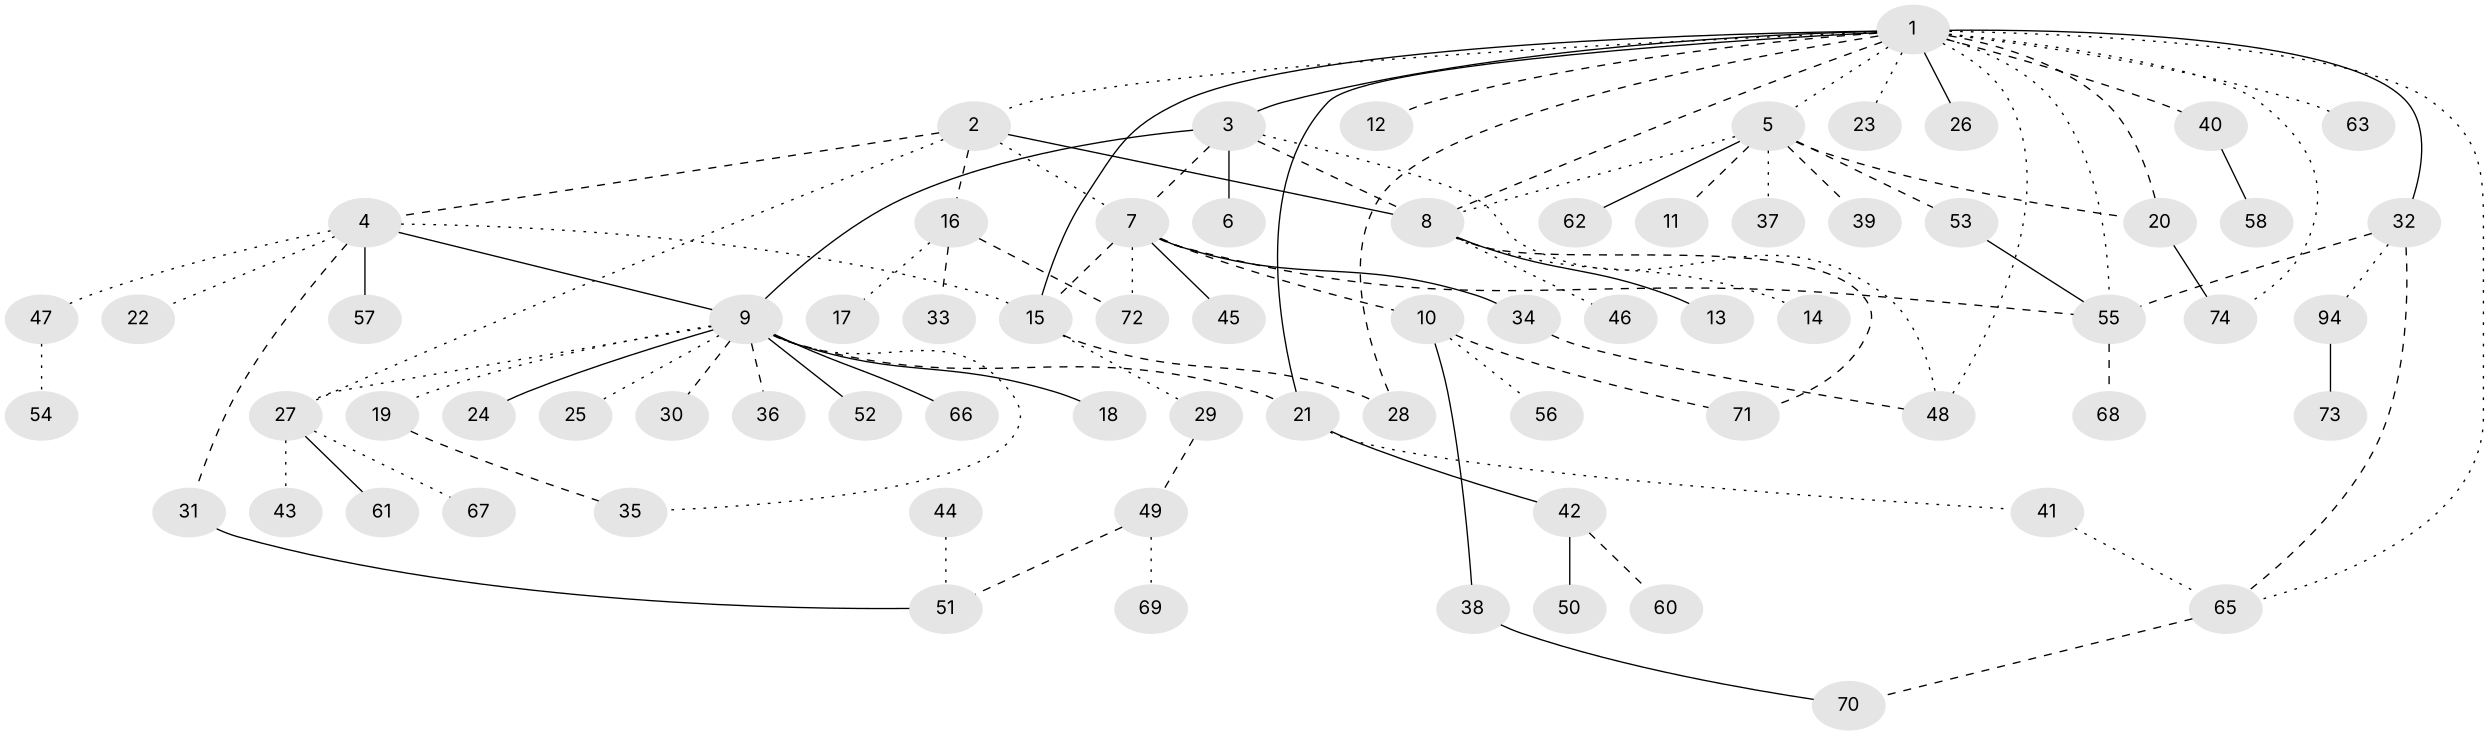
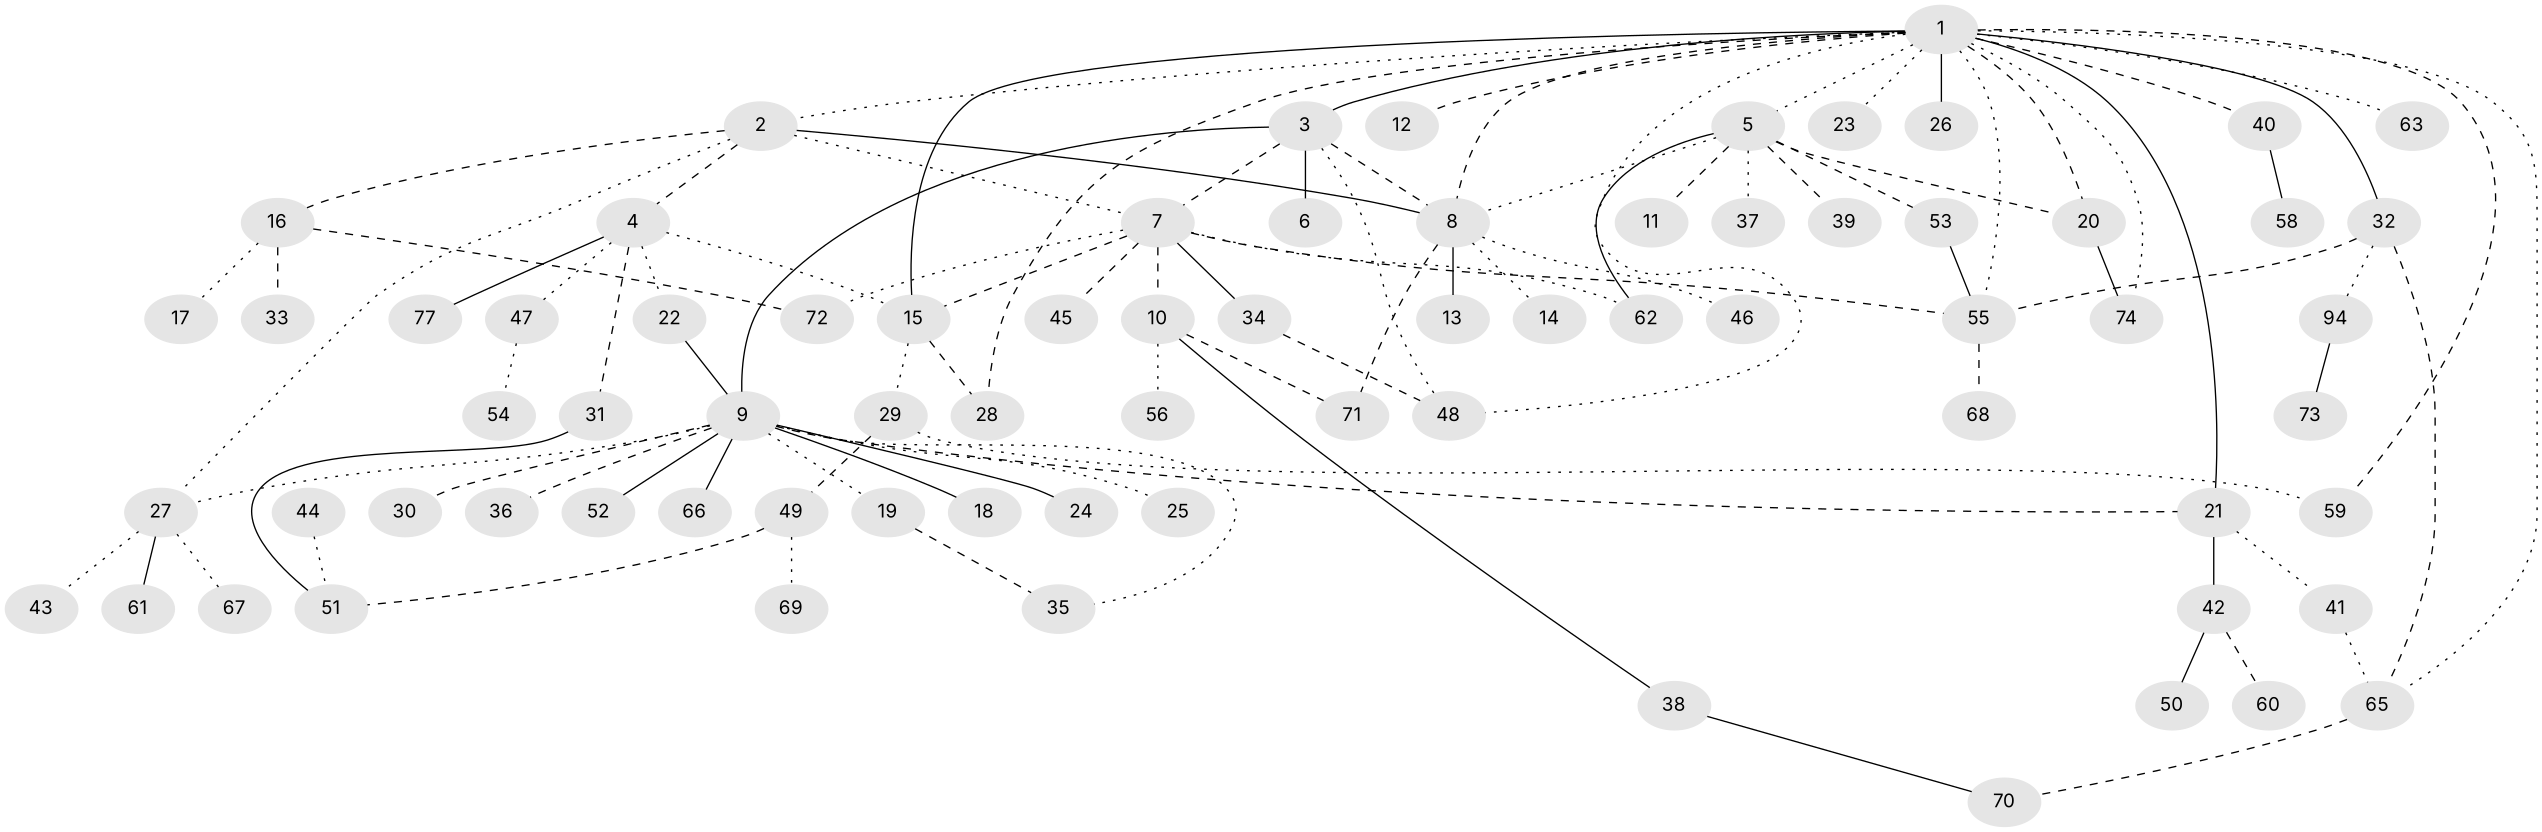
edge "7" -- "62": added
edge "4" -- "9": now "22" -- "9"
edge "7" -- "45": style solid -> dashed
node "57": label "57" -> "77"
node "59": added
